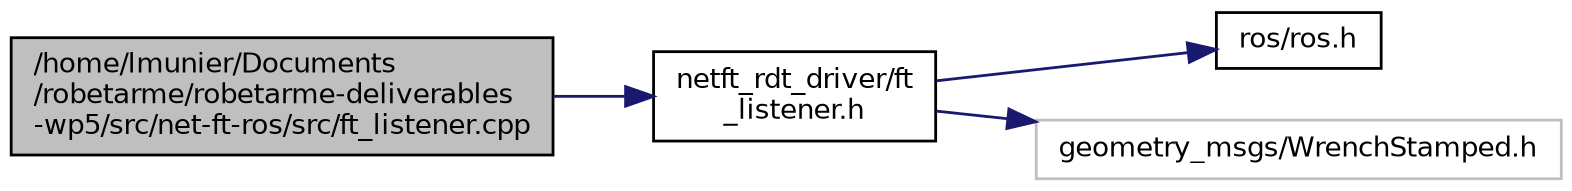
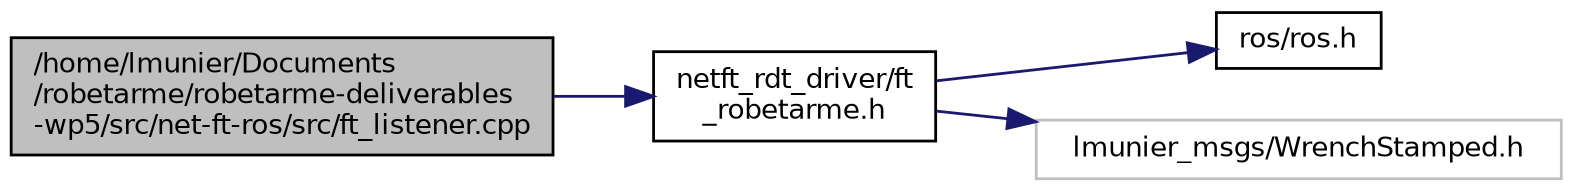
node "netft_rdt_driver/ft _listener.h": label "netft_rdt_driver/ft _listener.h" -> "netft_rdt_driver/ft _robetarme.h"
node "geometry_msgs/WrenchStamped.h": label "geometry_msgs/WrenchStamped.h" -> "lmunier_msgs/WrenchStamped.h"
